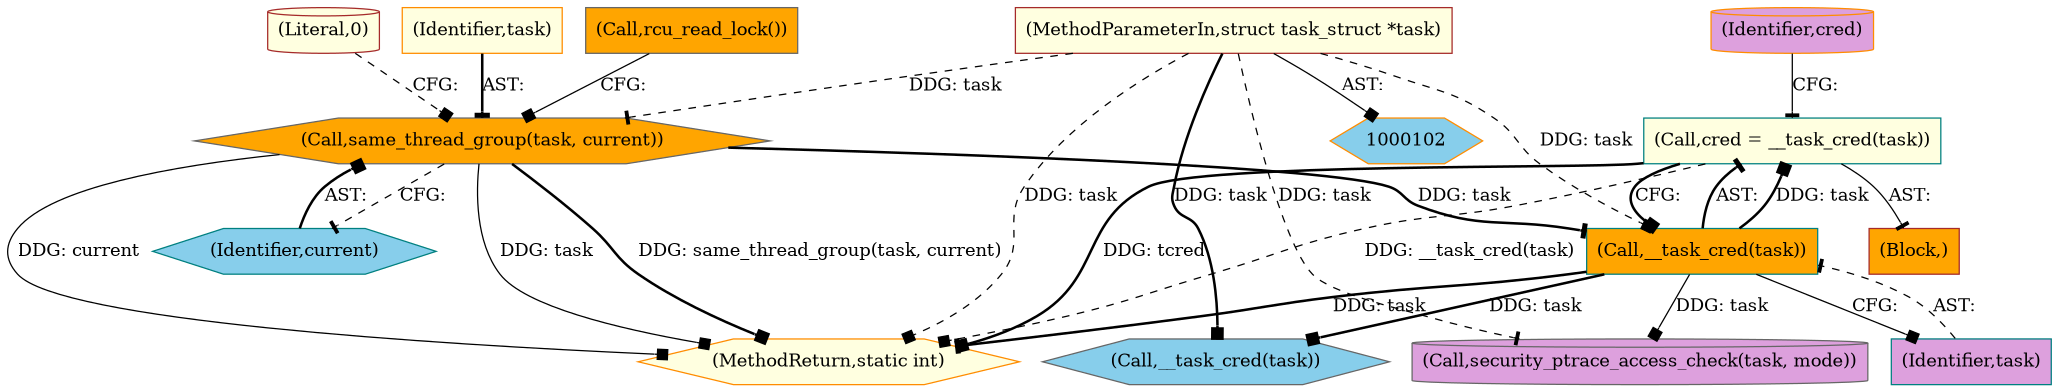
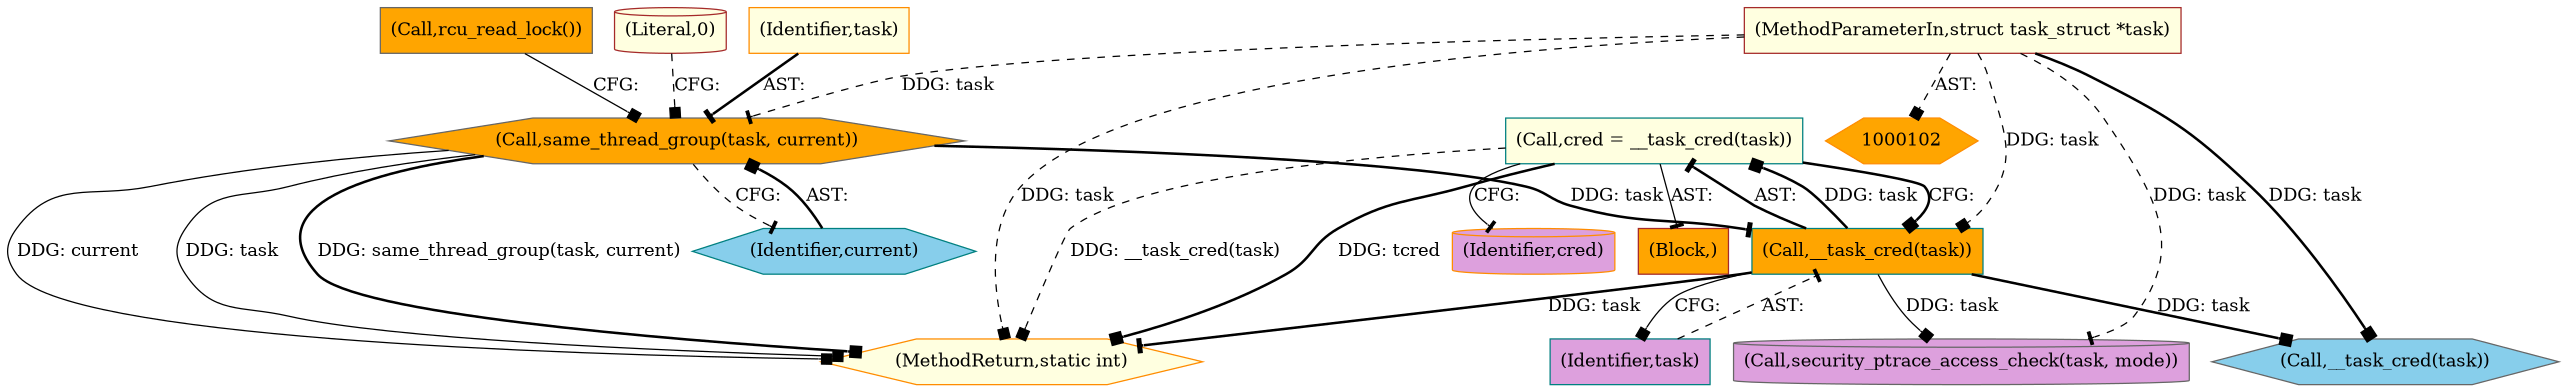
edge "(MethodParameterIn,struct task_struct *task)" -> "1000102": style solid -> dashed
edge "(Identifier,cred)" -> "(Call,cred = __task_cred(task))": reversed
node "1000102": fillcolor skyblue -> orange
